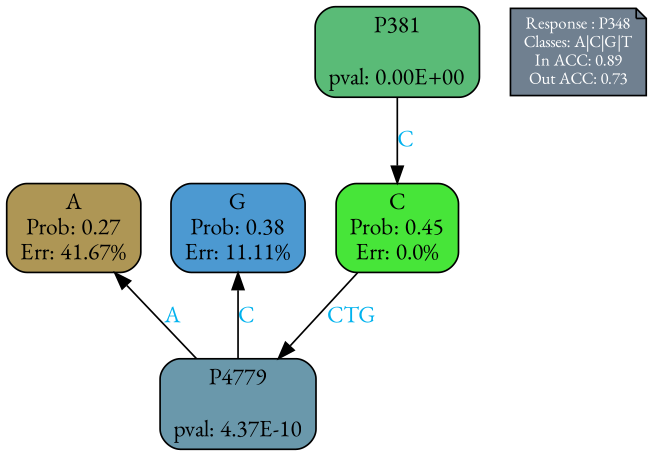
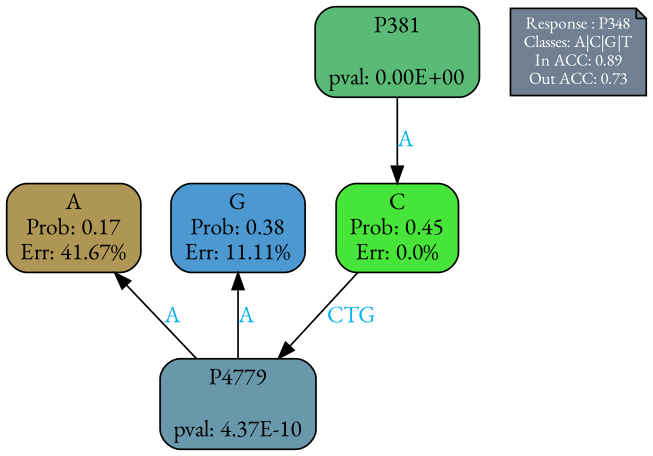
edge "P381 pval: 0.00E+00" -> "C Prob: 0.45 Err: 0.0%": label "C" -> "A"
node "A Prob: 0.27 Err: 41.67%": label "A Prob: 0.27 Err: 41.67%" -> "A Prob: 0.17 Err: 41.67%"
edge "P4779 pval: 4.37E-10" -> "G Prob: 0.38 Err: 11.11%": label "C" -> "A"
